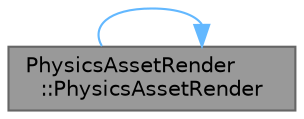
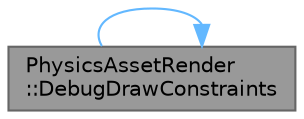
node "PhysicsAssetRender ::PhysicsAssetRender": label "PhysicsAssetRender ::PhysicsAssetRender" -> "PhysicsAssetRender ::DebugDrawConstraints"
